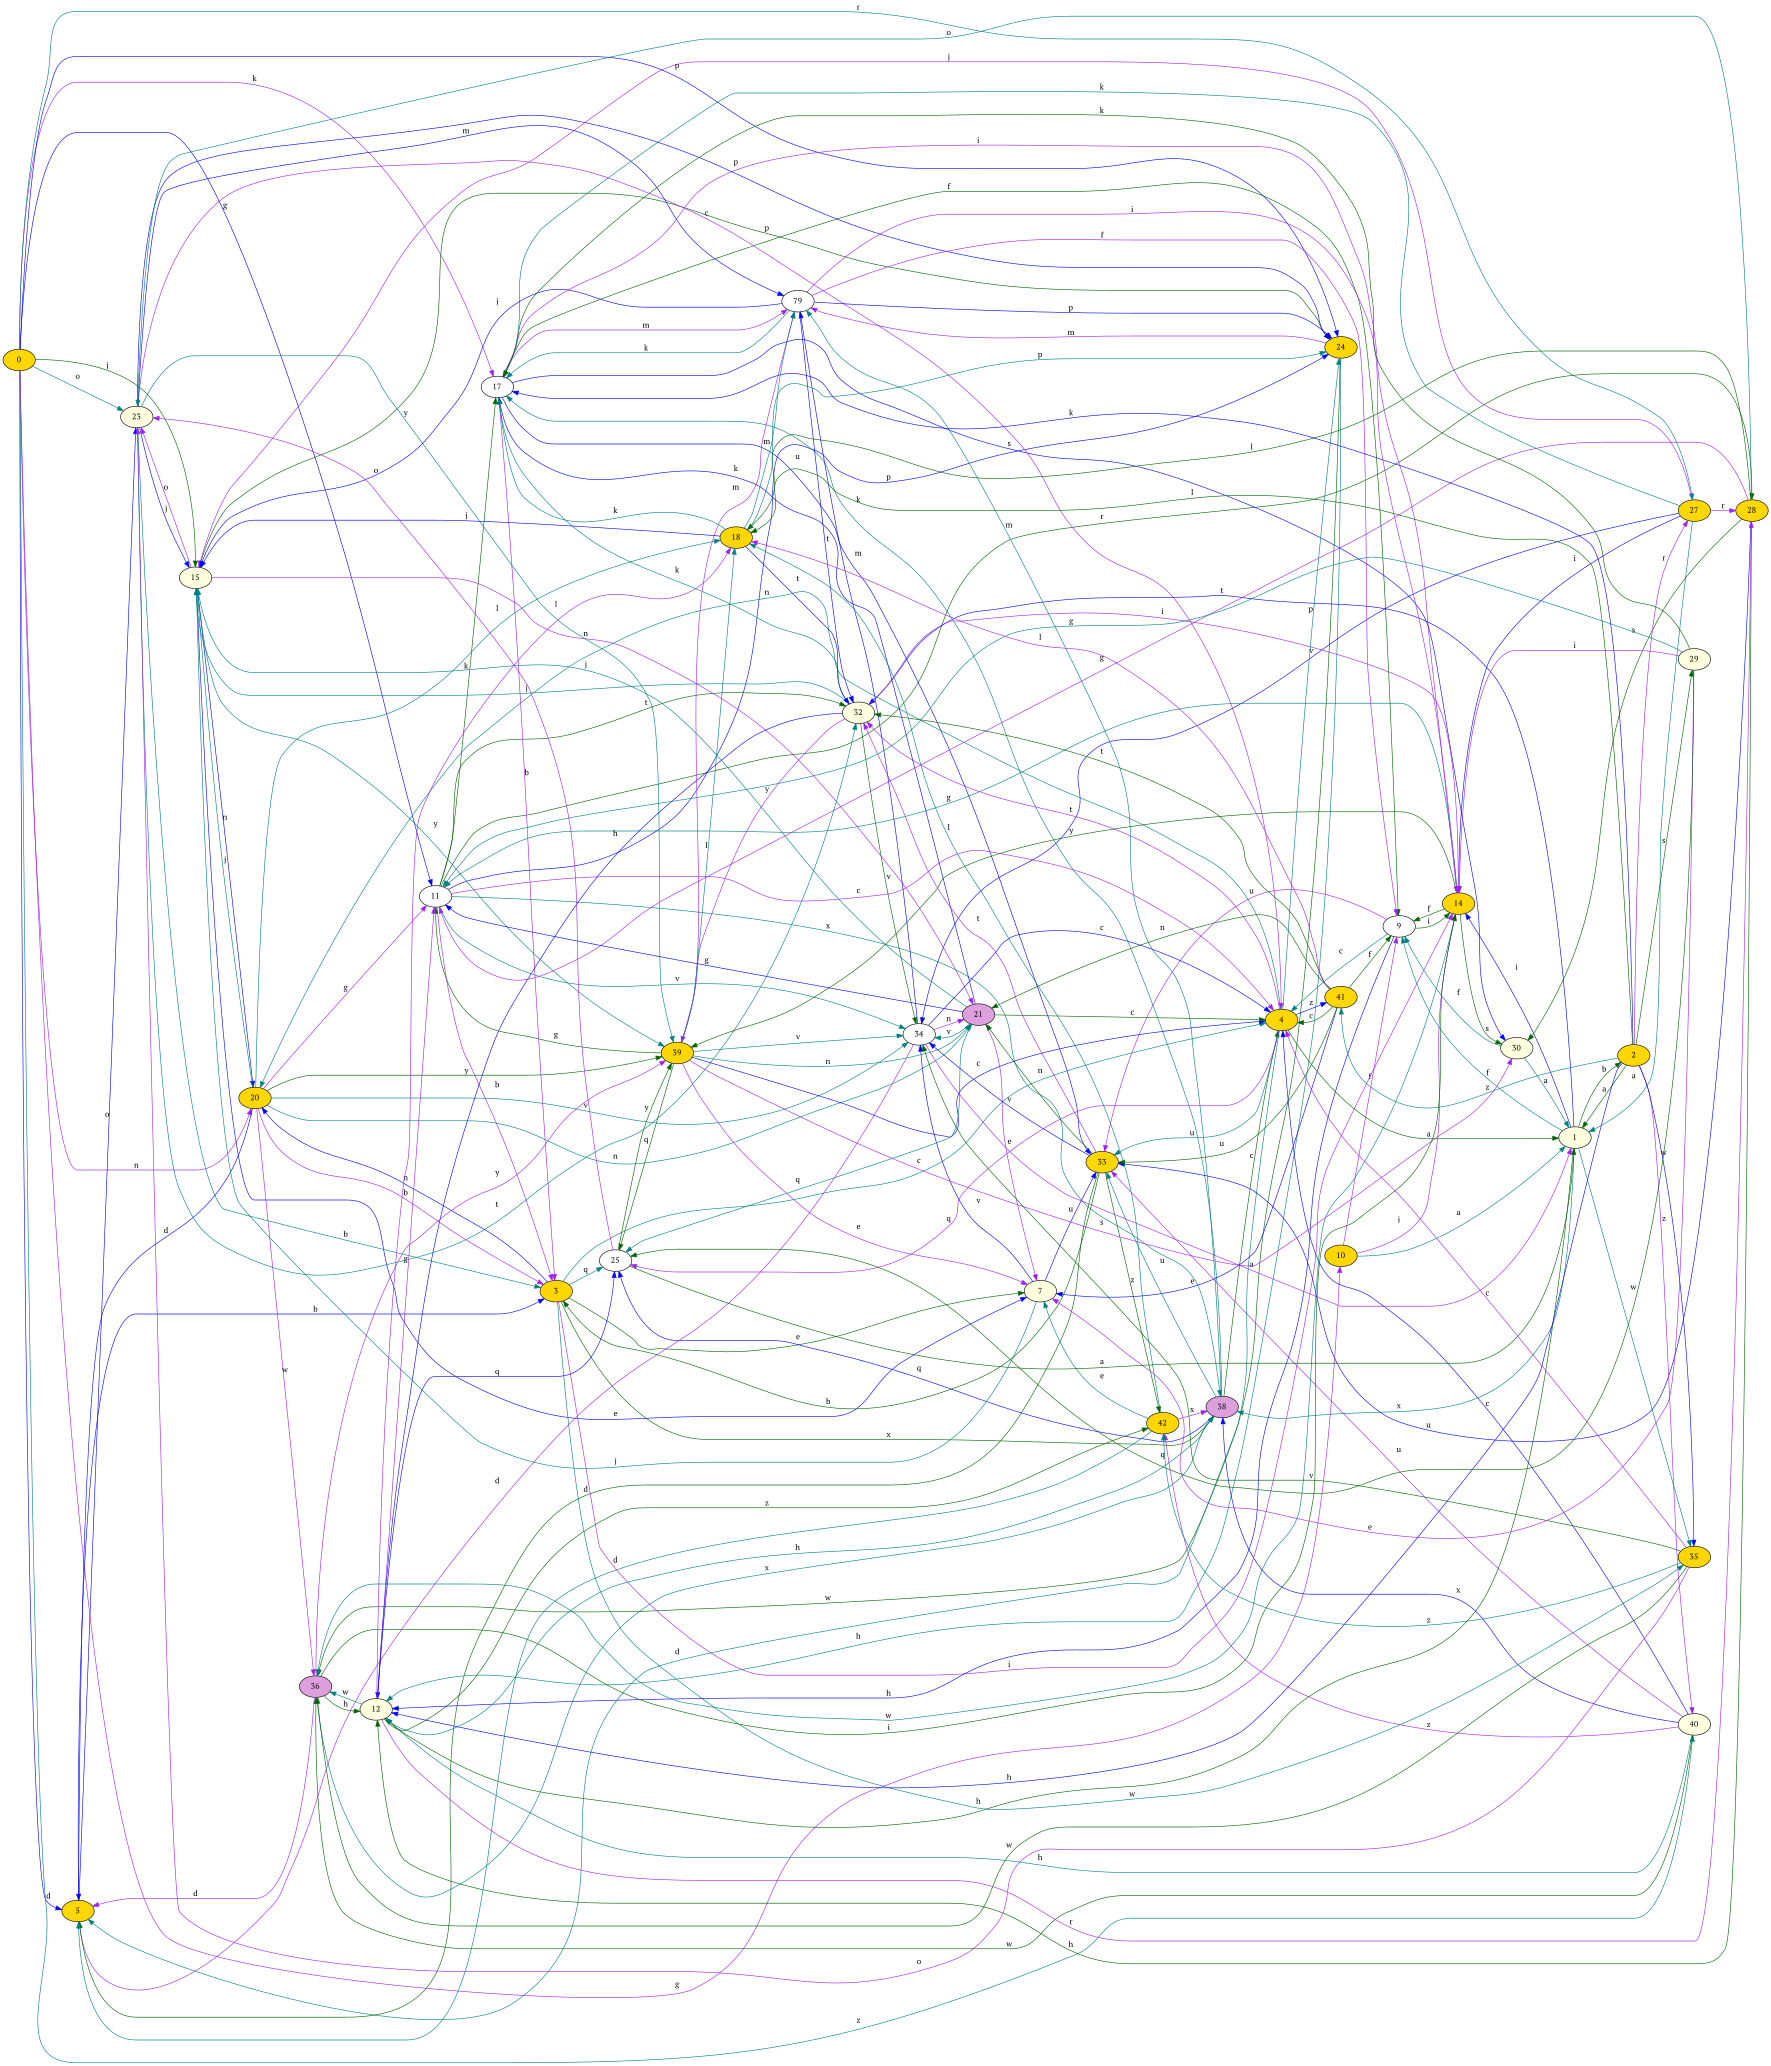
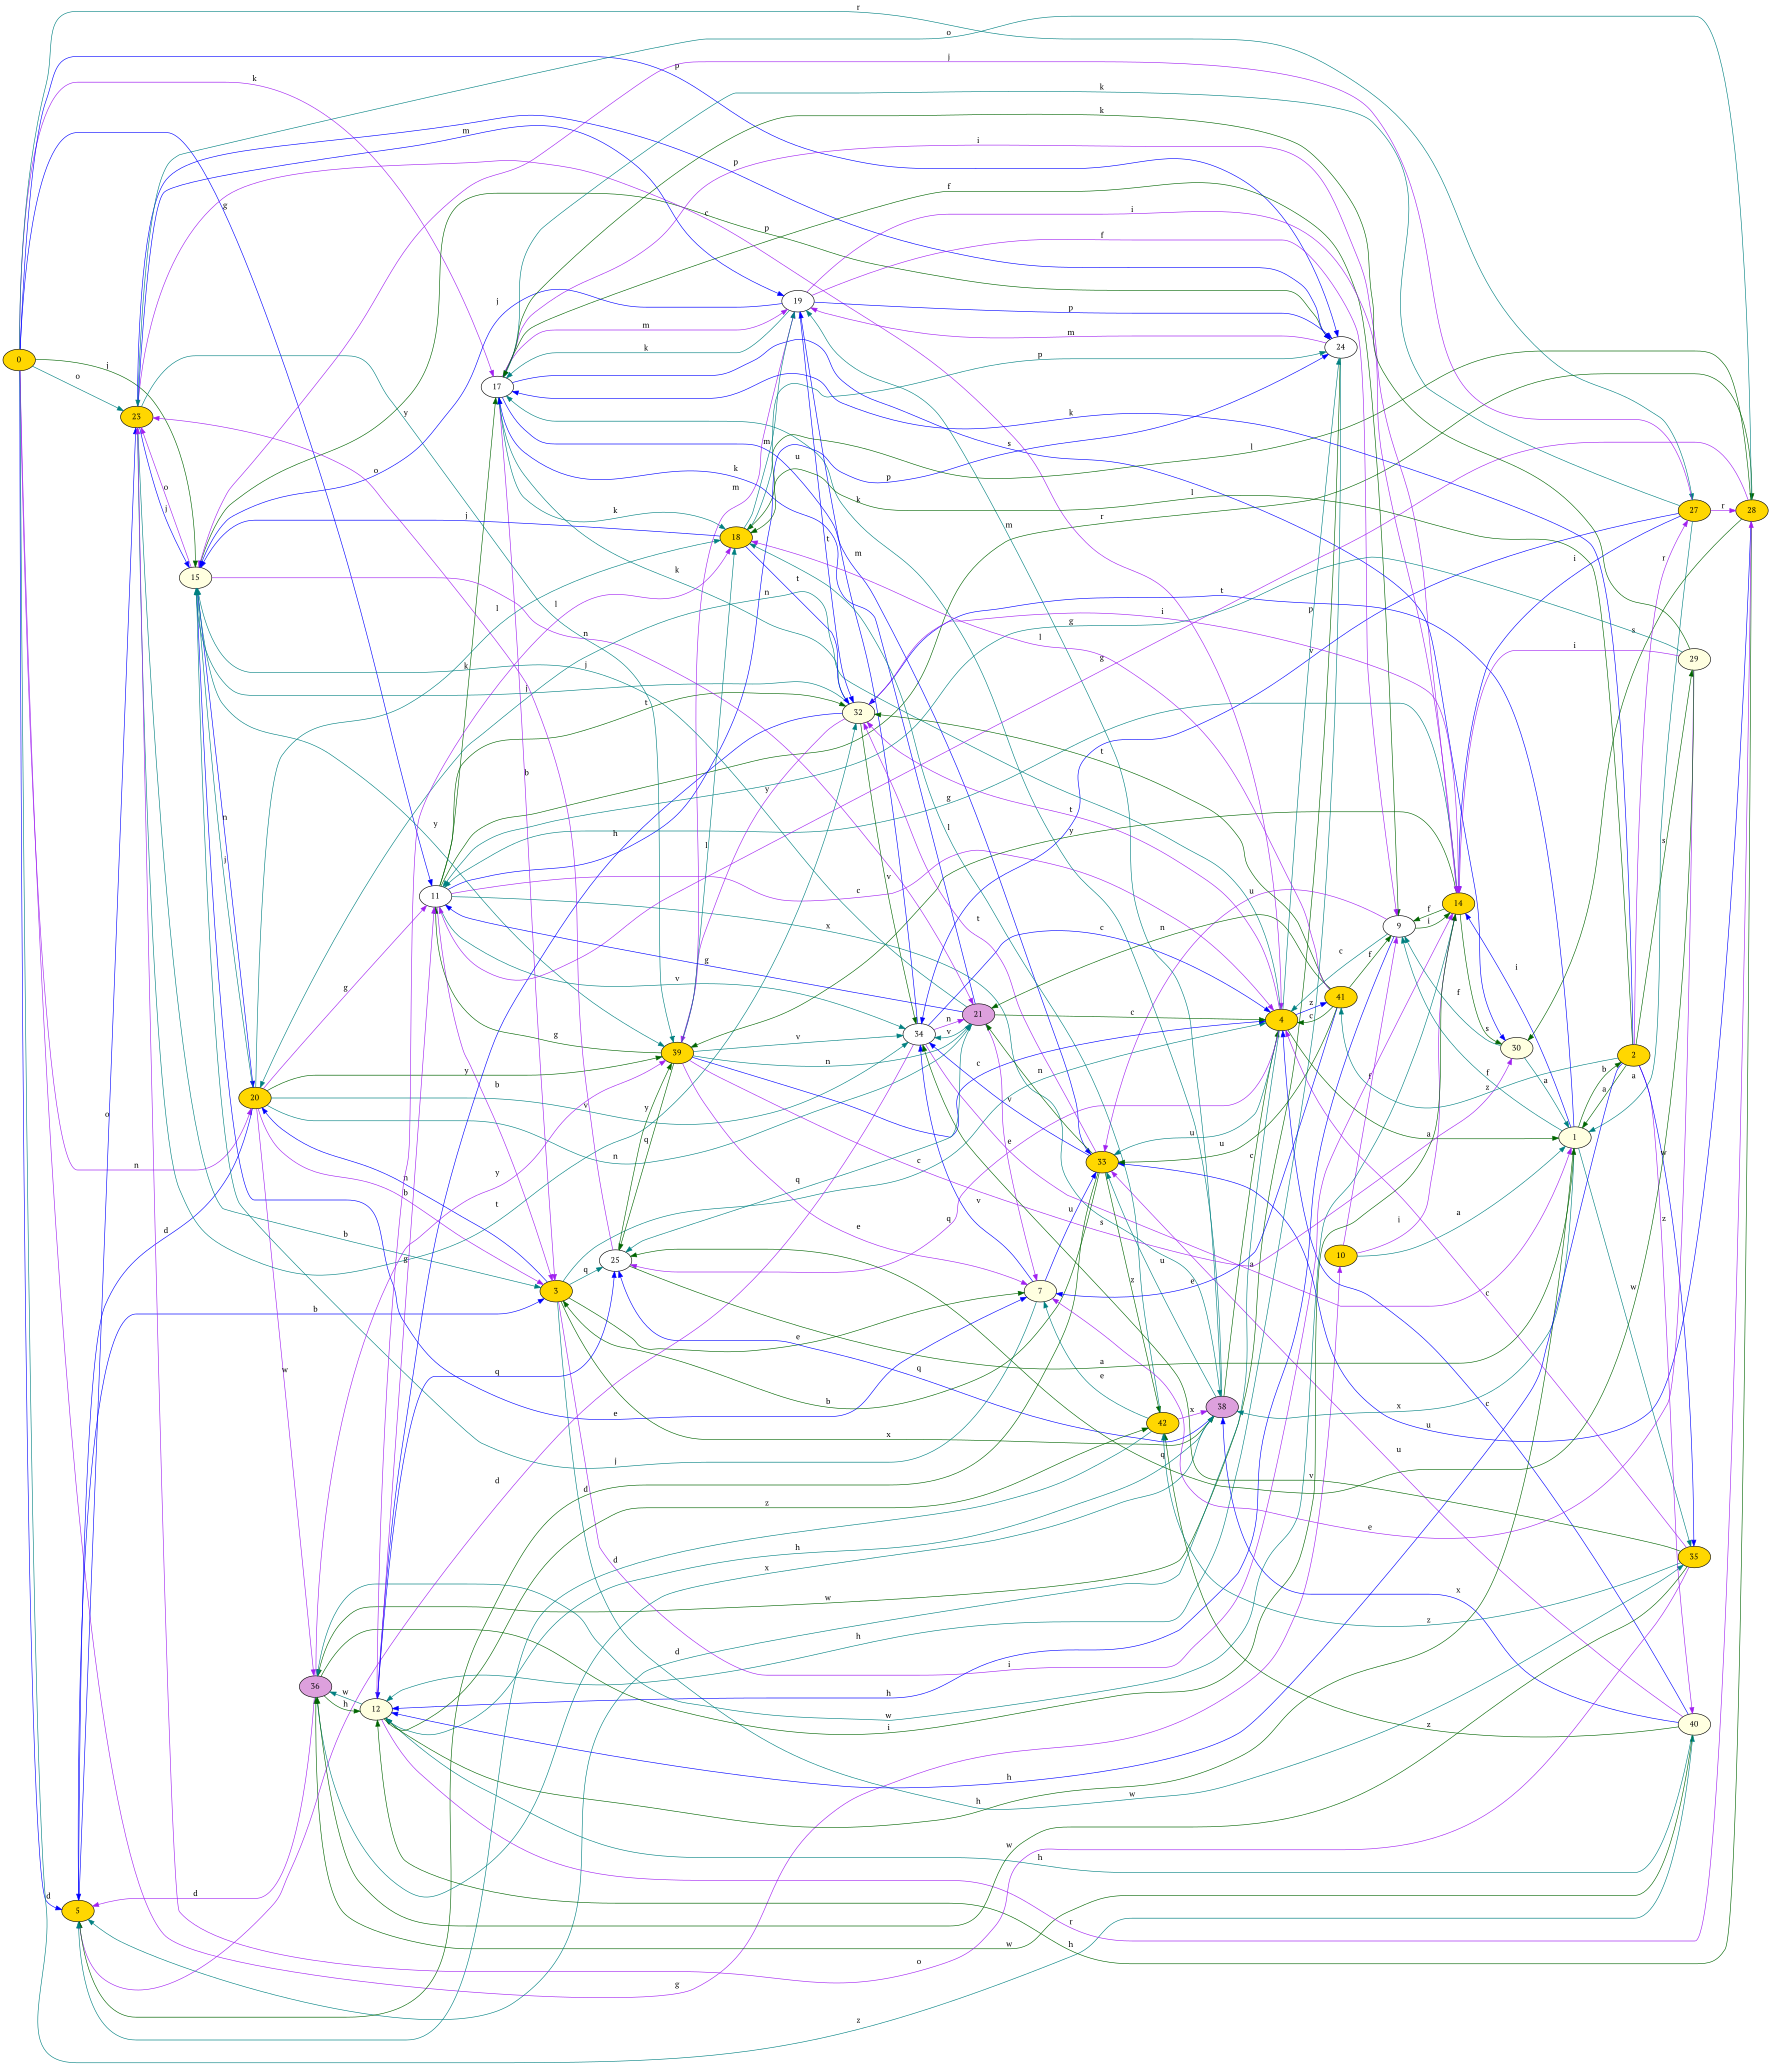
node "79": label "79" -> "19"
node "24": fillcolor gold -> white
node "23": fillcolor lightyellow -> gold
edge "18" -> "17": reversed
edge "40" -> "42": color purple -> darkgreen
